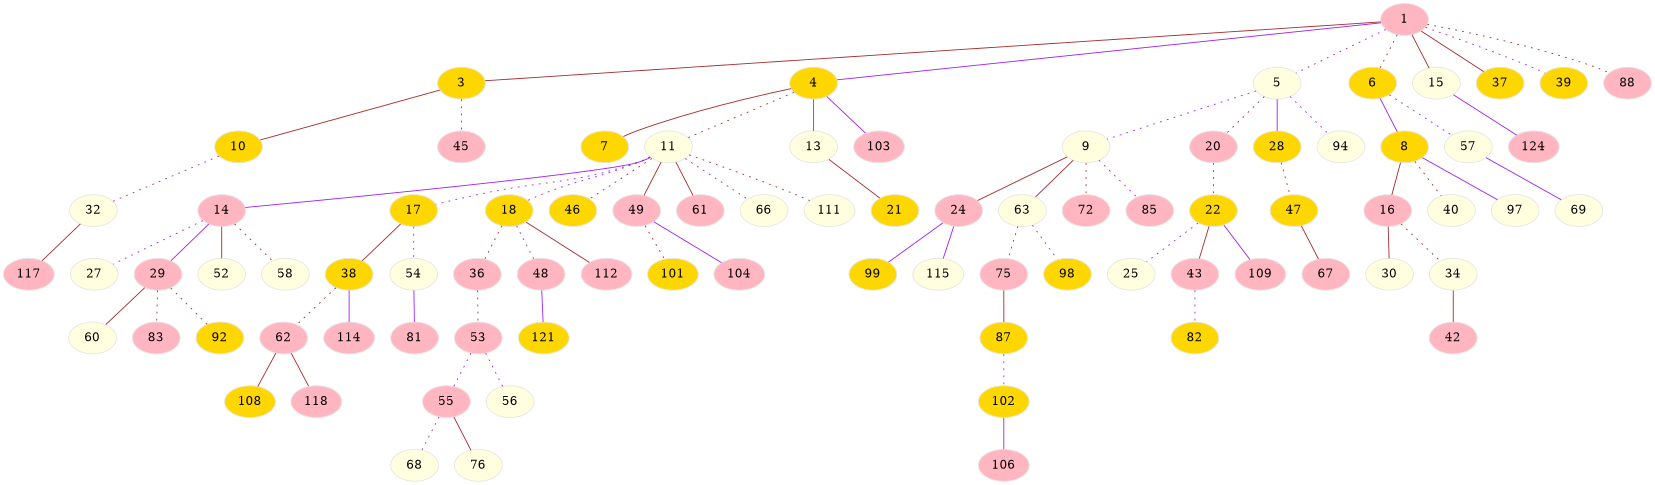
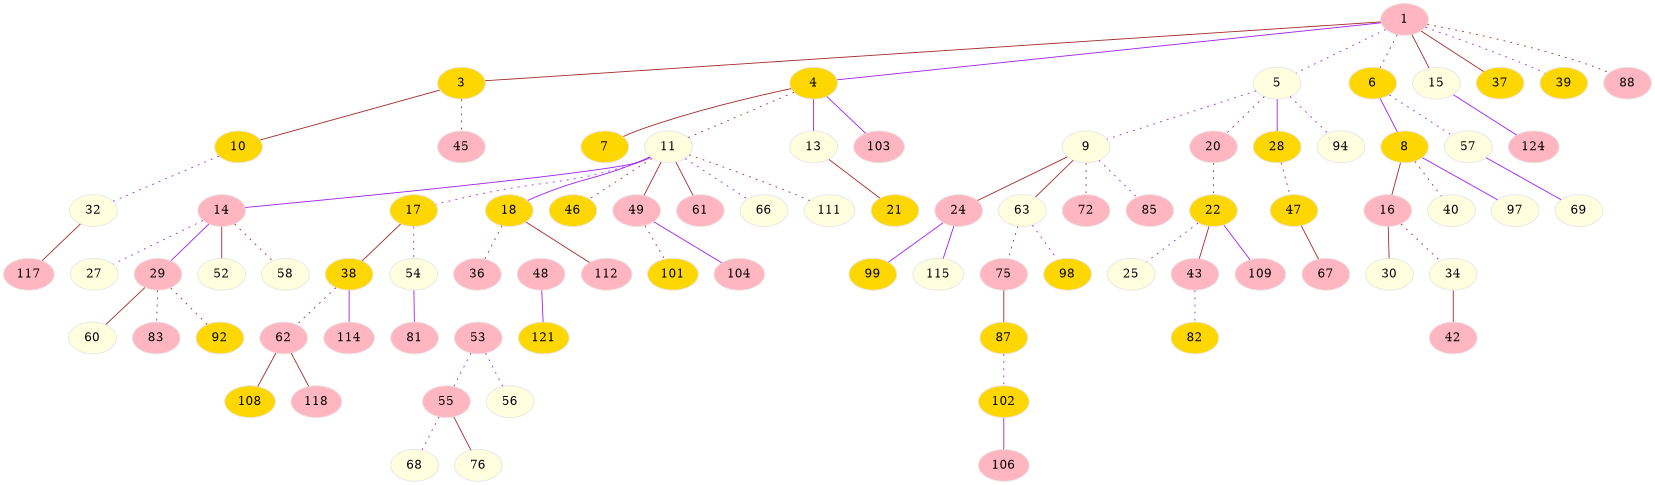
edge "11" -- "18": style dotted -> solid
edge "18" -- "48": removed
edge "36" -- "53": removed
